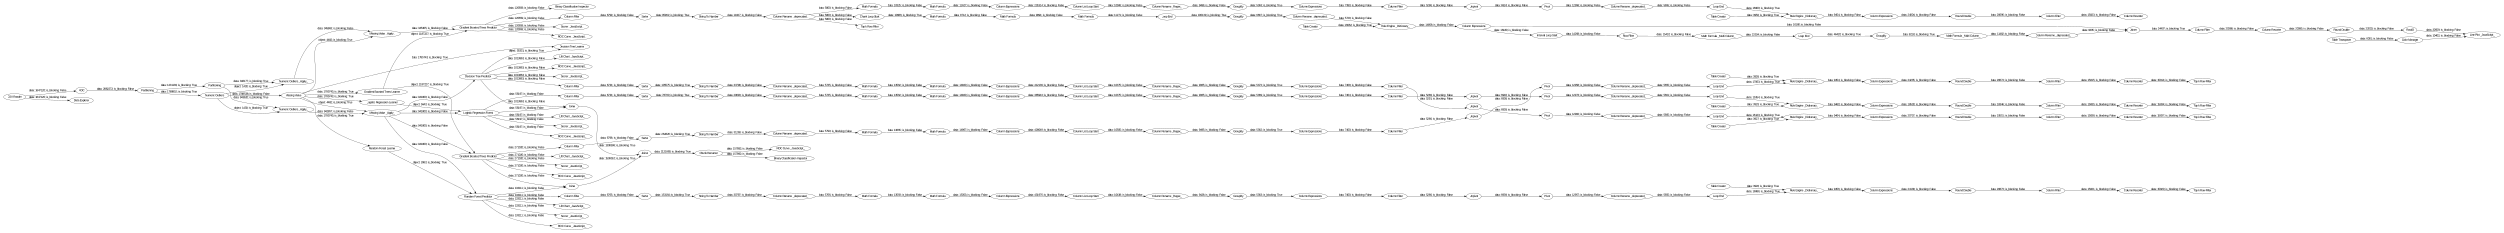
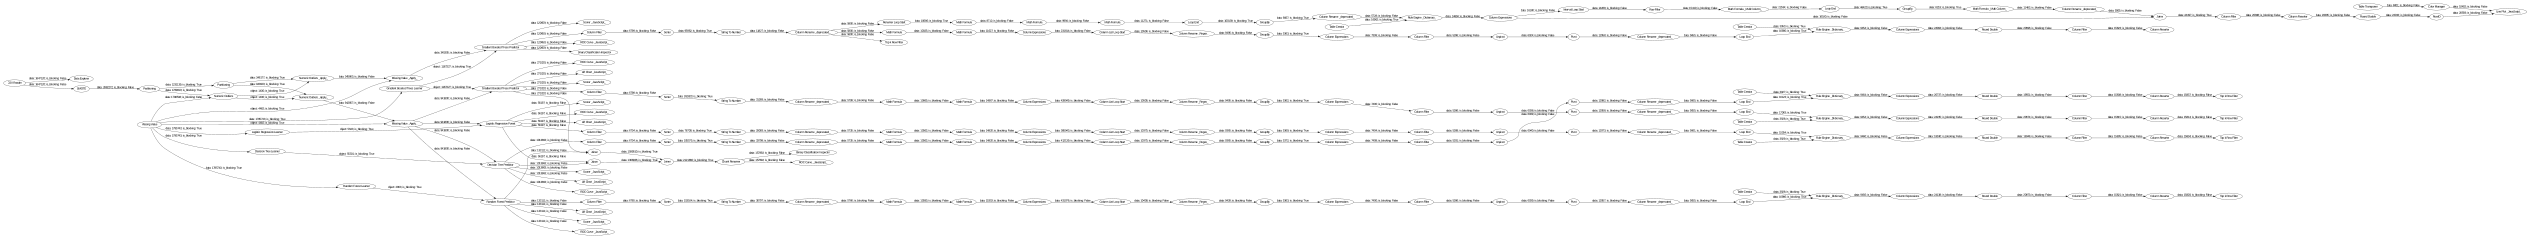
node "Chunk Loop Start": label "Chunk Loop Start" -> "Renamer Loop Start"
edge "Decision Tree Predictor" -> "Decision Tree Learner": reversed
node "ROC": label "ROC" -> "SMOTE"
edge "Numeric Outliers" -> "Missing Value": reversed
